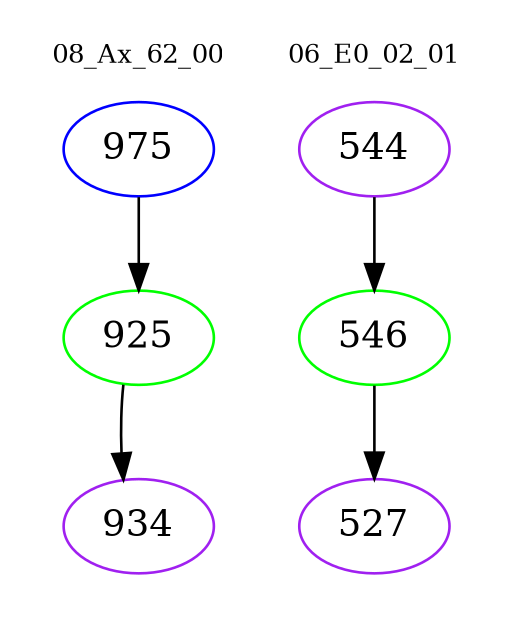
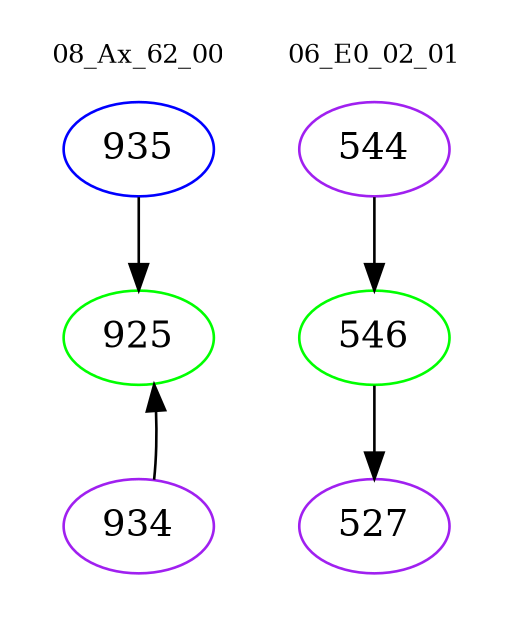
node "975": label "975" -> "935"
edge "925" -> "934": reversed
